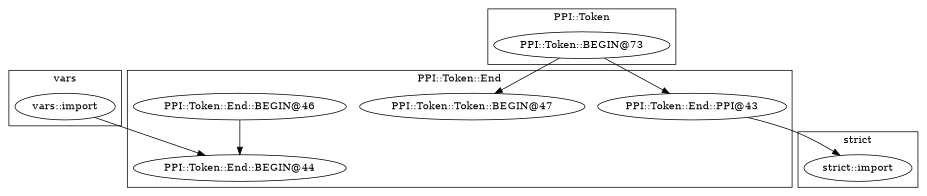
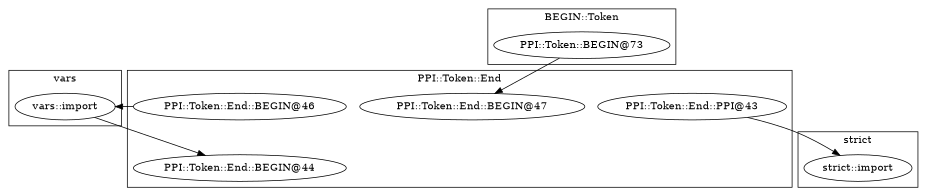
cluster "PPI::Token": label "PPI::Token" -> "BEGIN::Token"
edge "PPI::Token::BEGIN@73" -> "PPI::Token::End::PPI@43": removed
node "PPI::Token::Token::BEGIN@47": label "PPI::Token::Token::BEGIN@47" -> "PPI::Token::End::BEGIN@47"
edge "PPI::Token::End::BEGIN@46" -> "PPI::Token::End::BEGIN@44": now "PPI::Token::End::BEGIN@46" -> "vars::import"
